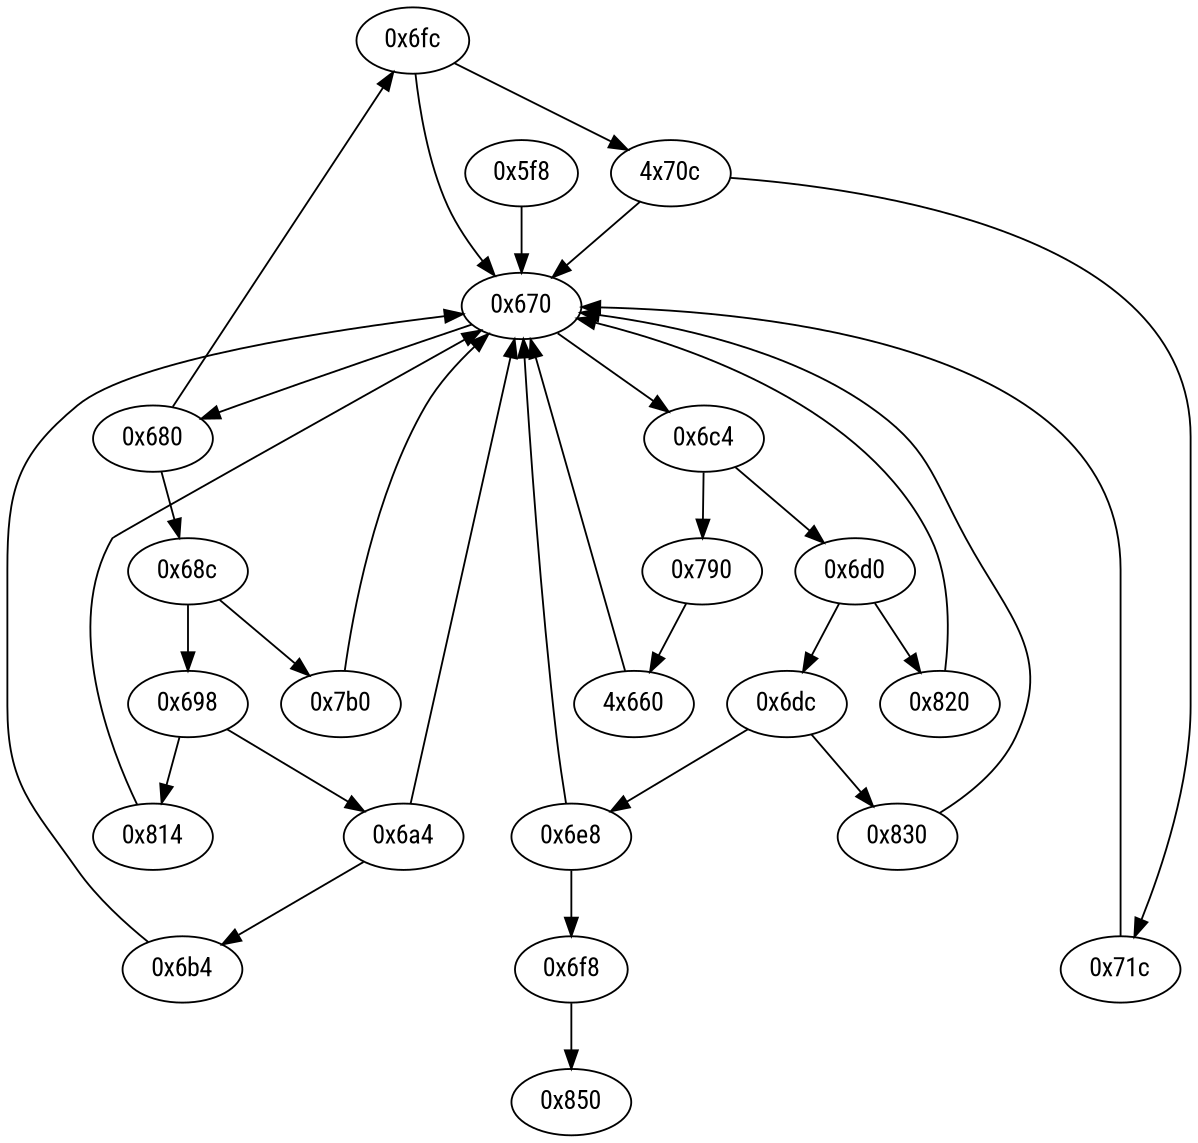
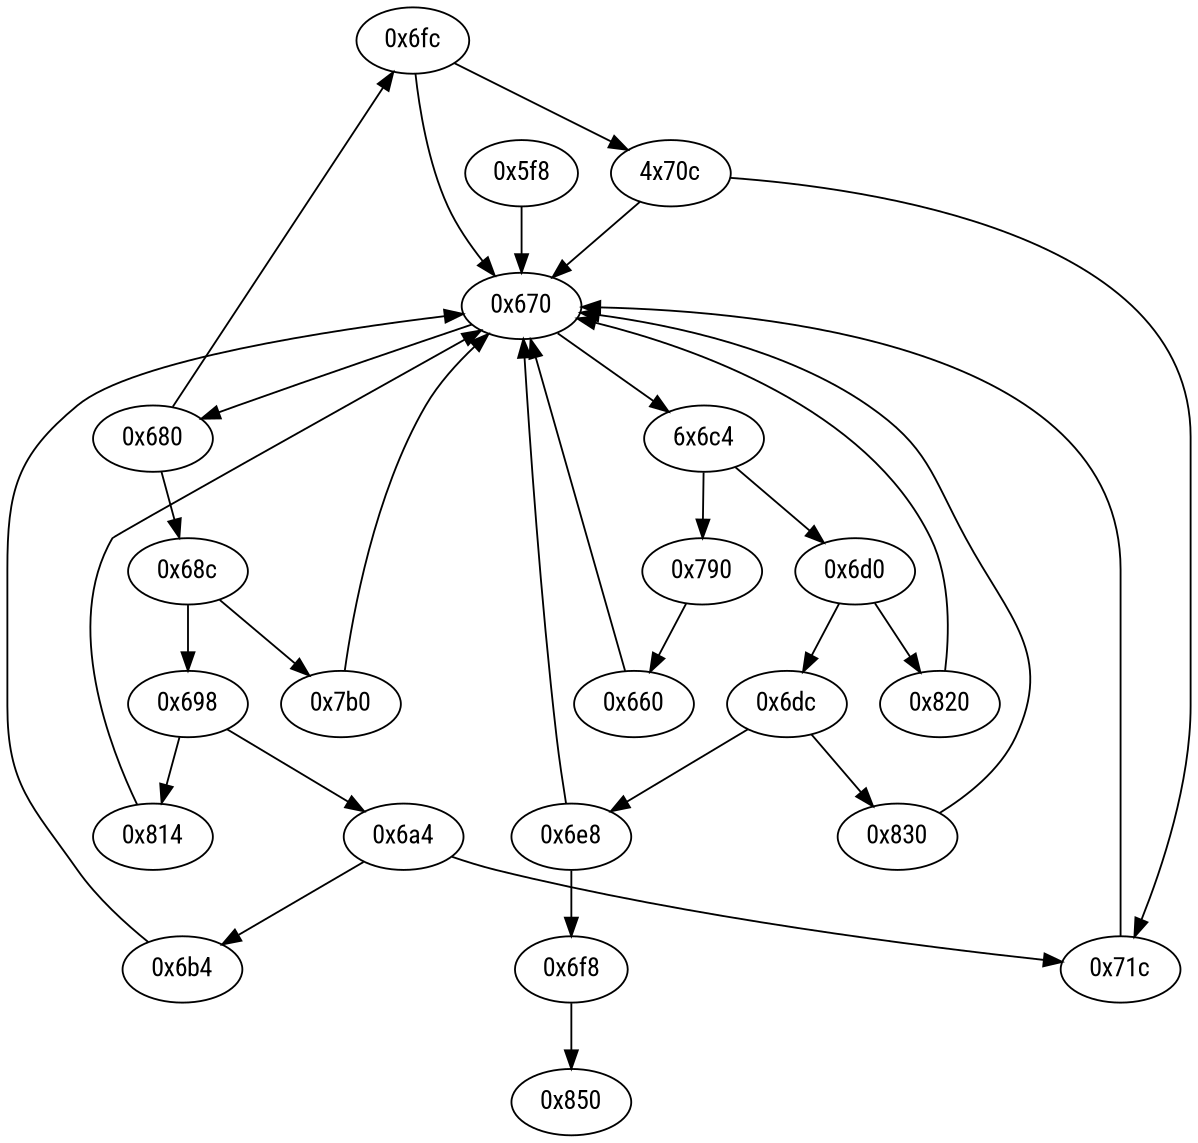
node "0x6c4": label "0x6c4" -> "6x6c4"
edge "0x6a4" -> "0x670": now "0x6a4" -> "0x71c"
node "4x660": label "4x660" -> "0x660"
